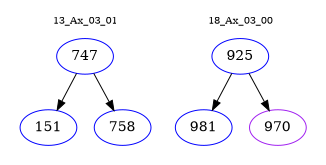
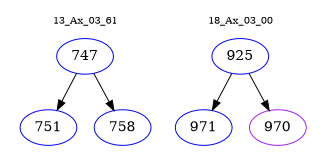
cluster "13_Ax_03_01": label "13_Ax_03_01" -> "13_Ax_03_61"
node "151": label "151" -> "751"
node "981": label "981" -> "971"
